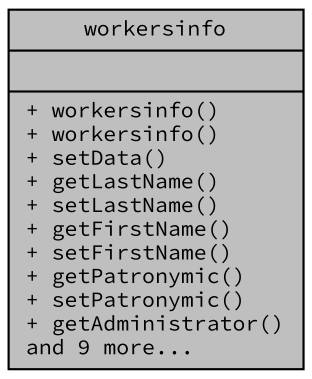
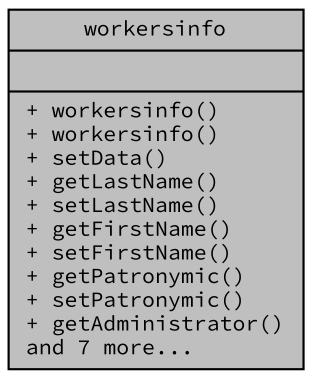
node "workersinfo": text "and 9 more..." -> "and 7 more..."
